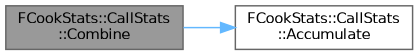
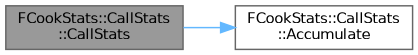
node "FCookStats::CallStats ::Combine": label "FCookStats::CallStats ::Combine" -> "FCookStats::CallStats ::CallStats"
